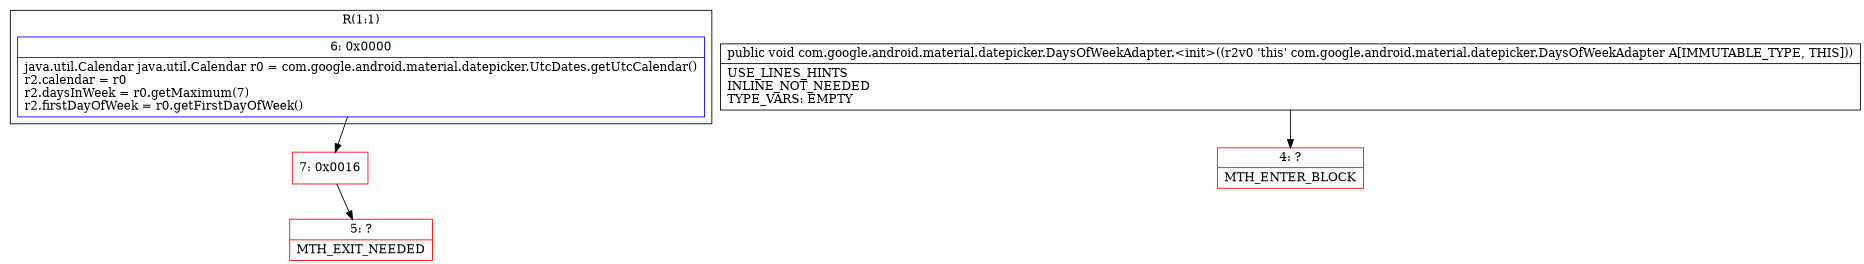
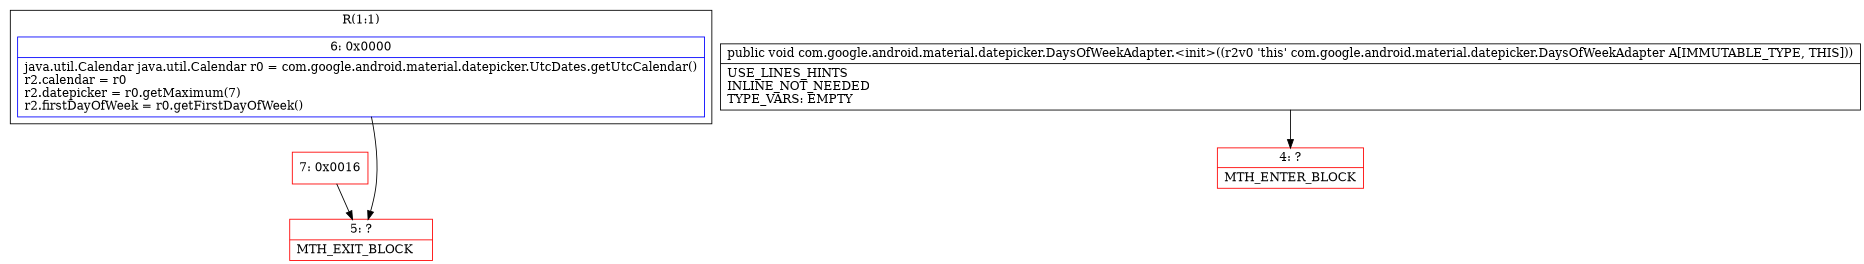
node "6: 0x0000": text "r2.daysInWeek = r0.getMaximum(7)" -> "r2.datepicker = r0.getMaximum(7)"
edge "6: 0x0000" -> "7: 0x0016": now "6: 0x0000" -> "5: ?"
node "5: ?": text "MTH_EXIT_NEEDED" -> "MTH_EXIT_BLOCK"
